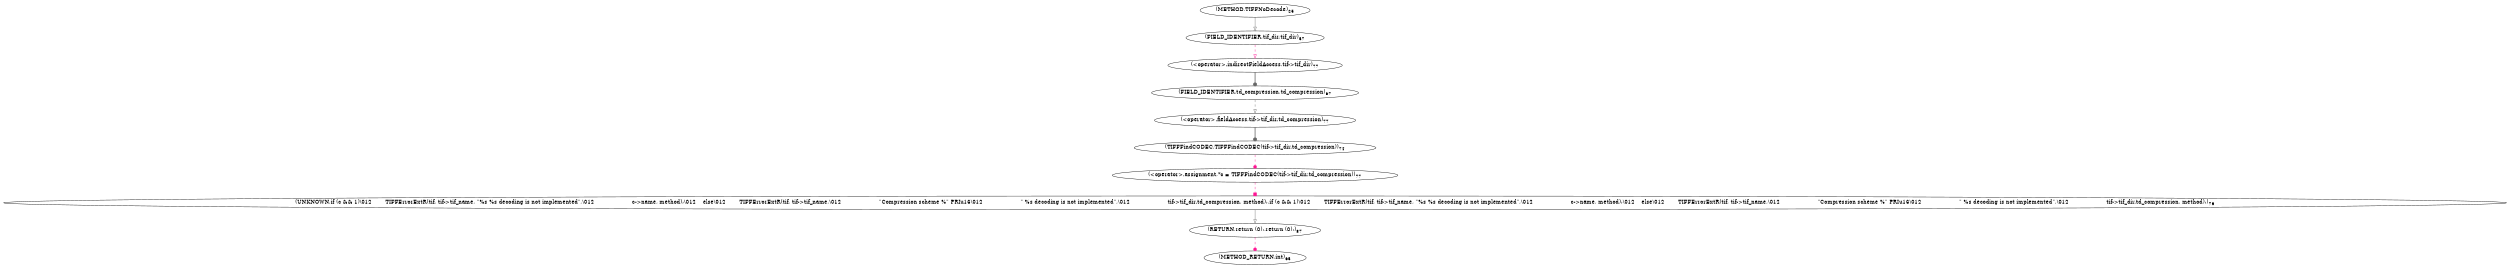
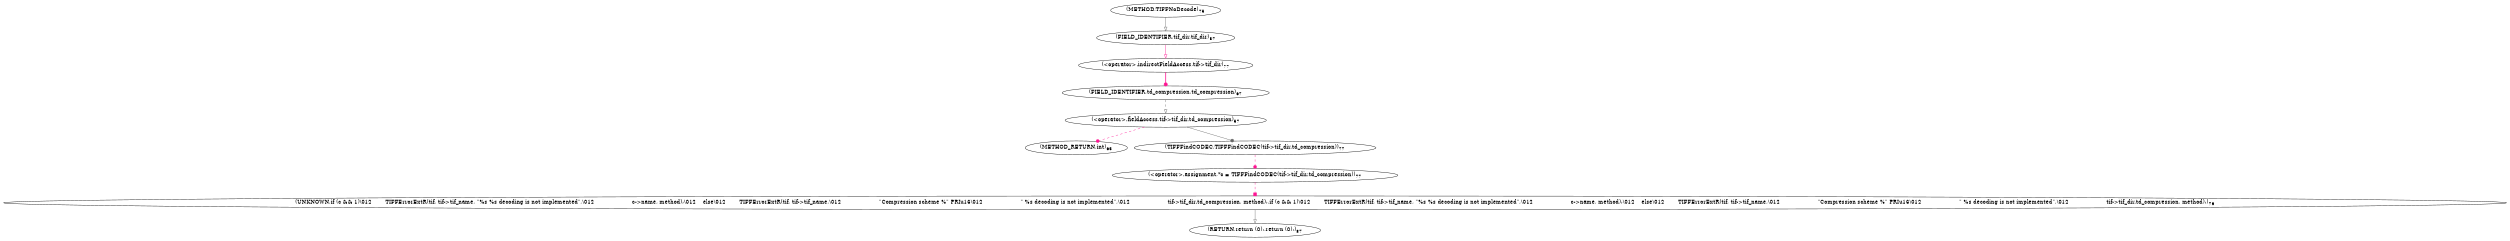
node "(METHOD,TIFFNoDecode)": text "25" -> "75"
edge "(FIELD_IDENTIFIER,tif_dir,tif_dir)" -> "(<operator>.indirectFieldAccess,tif->tif_dir)": style dashed -> solid
edge "(<operator>.indirectFieldAccess,tif->tif_dir)" -> "(FIELD_IDENTIFIER,td_compression,td_compression)": color gray40 -> deeppink
node "(<operator>.fieldAccess,tif->tif_dir.td_compression)": text "77" -> "57"
edge "(<operator>.fieldAccess,tif->tif_dir.td_compression)" -> "(TIFFFindCODEC,TIFFFindCODEC(tif->tif_dir.td_compression))": style bold -> solid
node "(TIFFFindCODEC,TIFFFindCODEC(tif->tif_dir.td_compression))": text "74" -> "77"
edge "(RETURN,return (0);,return (0);)" -> "(METHOD_RETURN,int)": now "(<operator>.fieldAccess,tif->tif_dir.td_compression)" -> "(METHOD_RETURN,int)"
